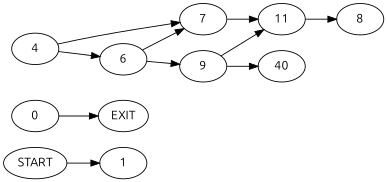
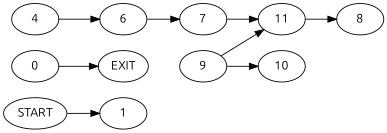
edge "4" -> "7": removed
edge "6" -> "9": removed
node "40": label "40" -> "10"
